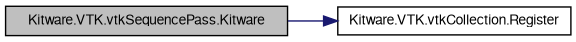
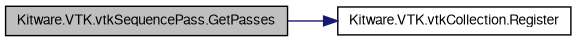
node "Kitware.VTK.vtkSequencePass.Kitware": label "Kitware.VTK.vtkSequencePass.Kitware" -> "Kitware.VTK.vtkSequencePass.GetPasses"
